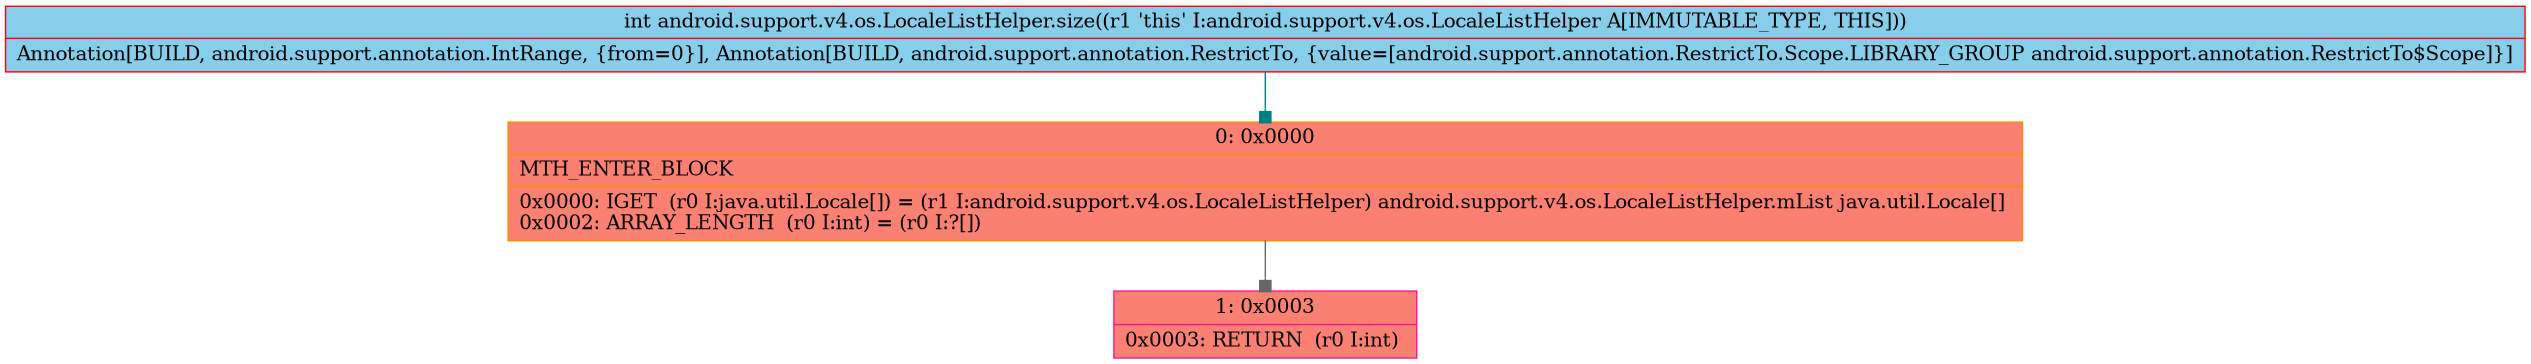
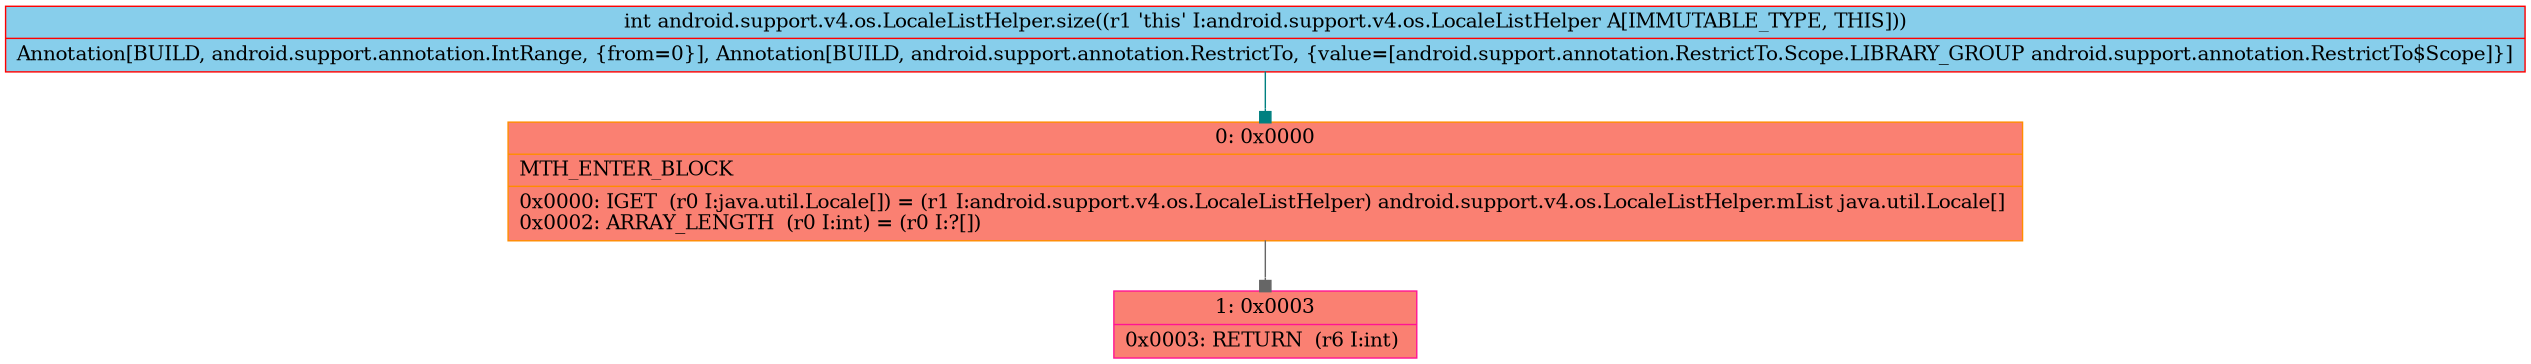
node "1: 0x0003": text "0x0003: RETURN  (r0 I:int)" -> "0x0003: RETURN  (r6 I:int)"
